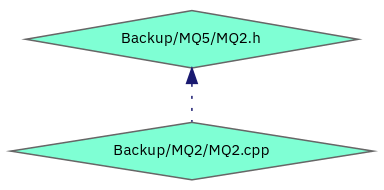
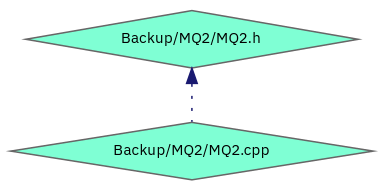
node "Backup/MQ5/MQ2.h": label "Backup/MQ5/MQ2.h" -> "Backup/MQ2/MQ2.h"
